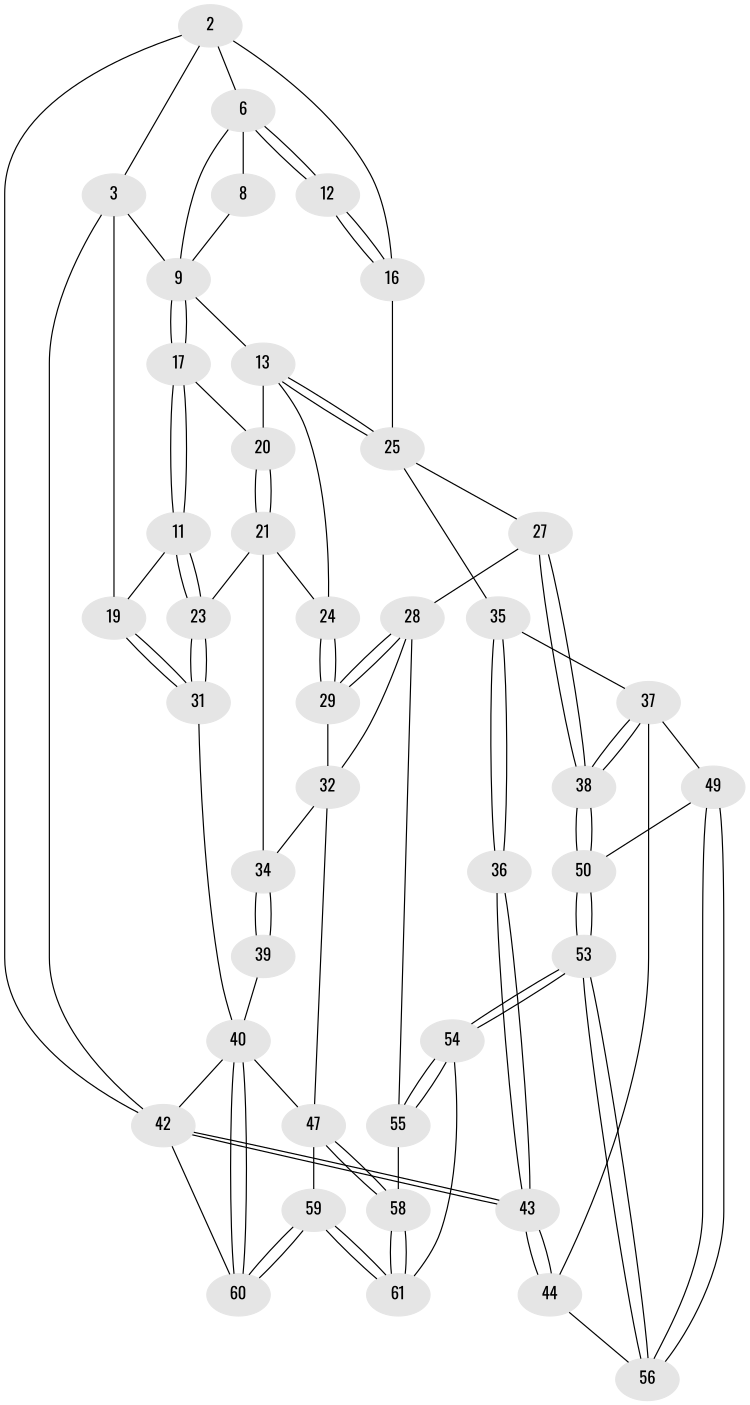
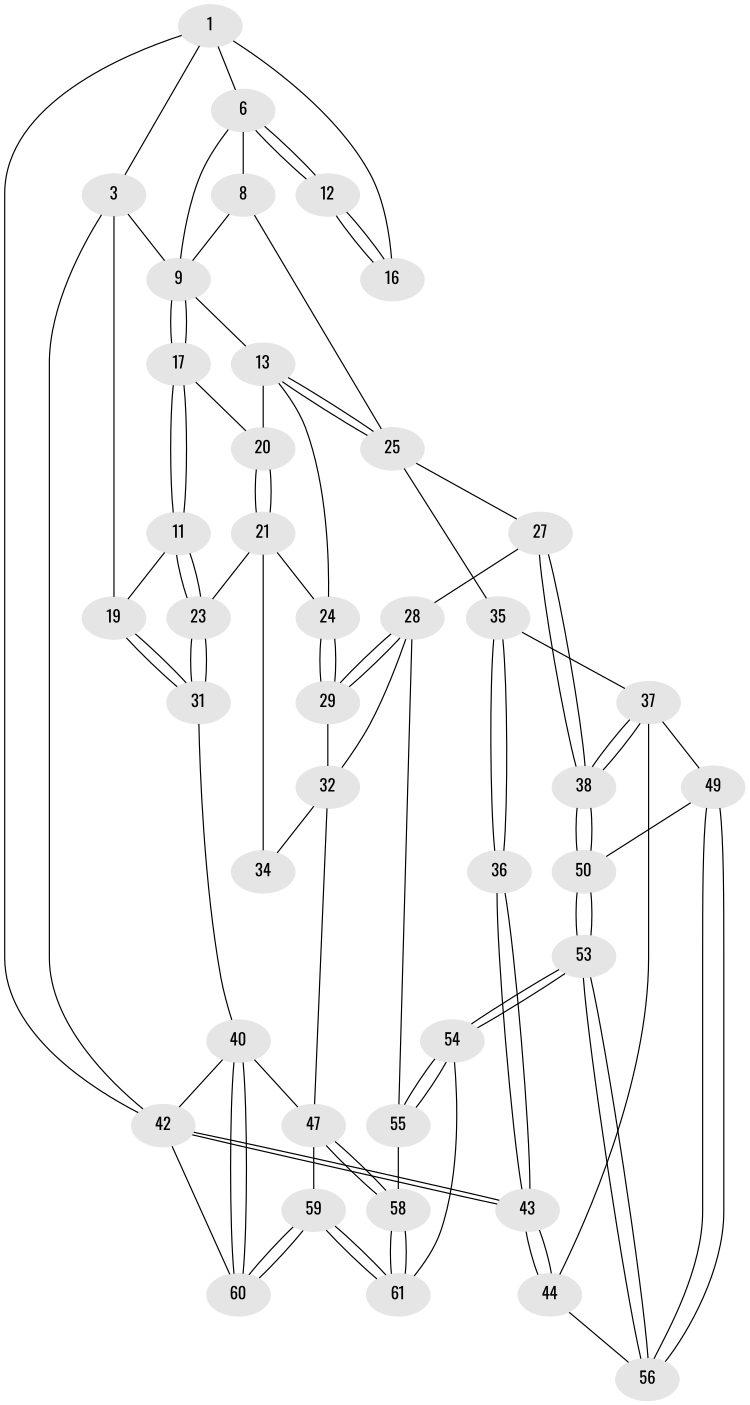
node "2": label "2" -> "1"
edge "16" -- "25": now "8" -- "25"
node "39": removed
